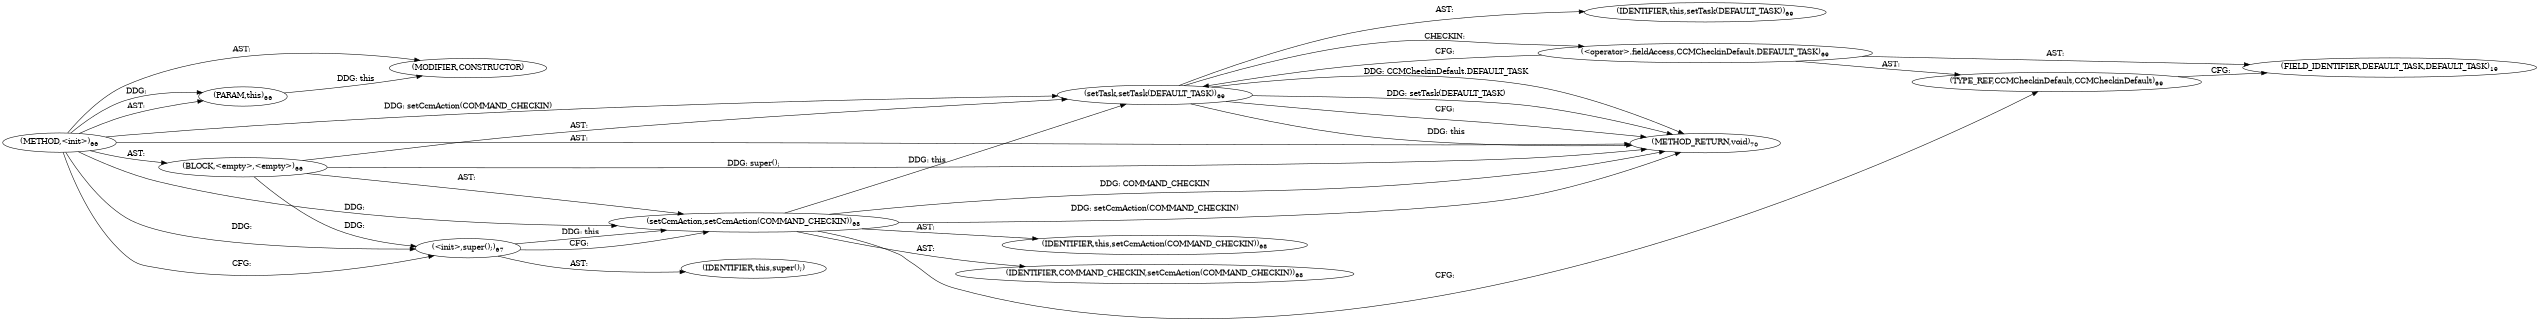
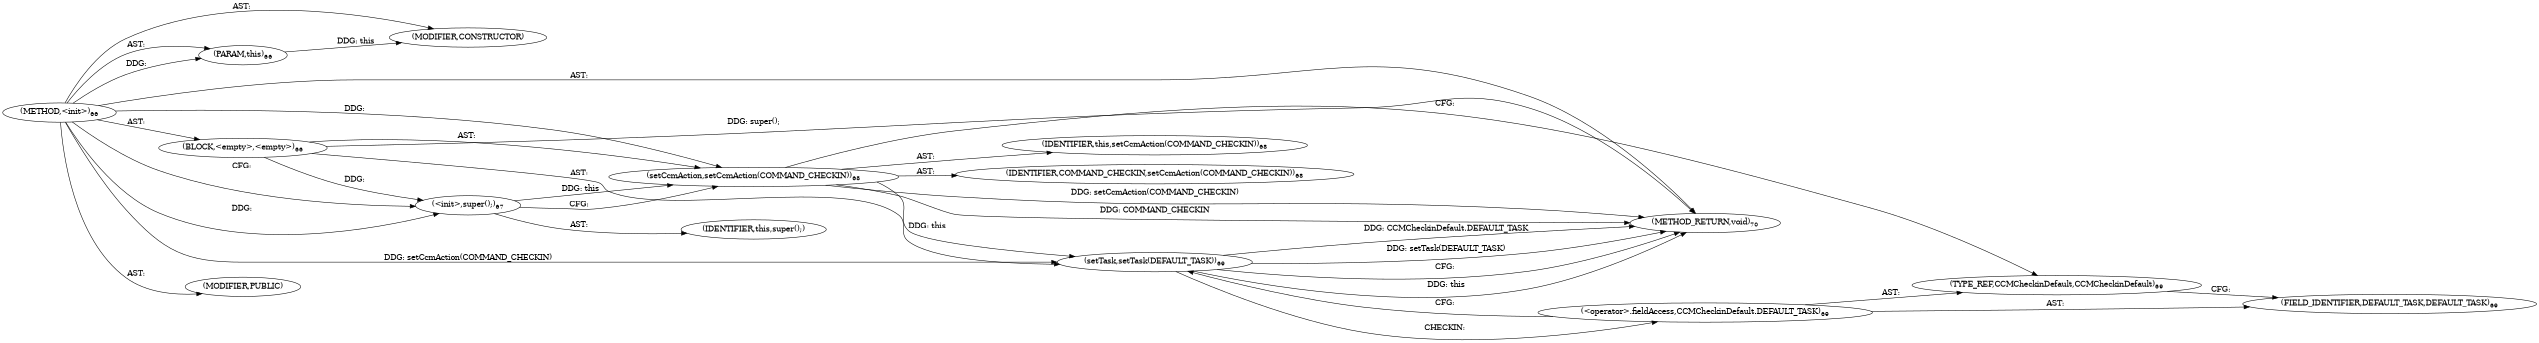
node "(IDENTIFIER,this,setTask(DEFAULT_TASK))": removed
node "(FIELD_IDENTIFIER,DEFAULT_TASK,DEFAULT_TASK)": text "19" -> "69"
node "(MODIFIER,PUBLIC)": added
